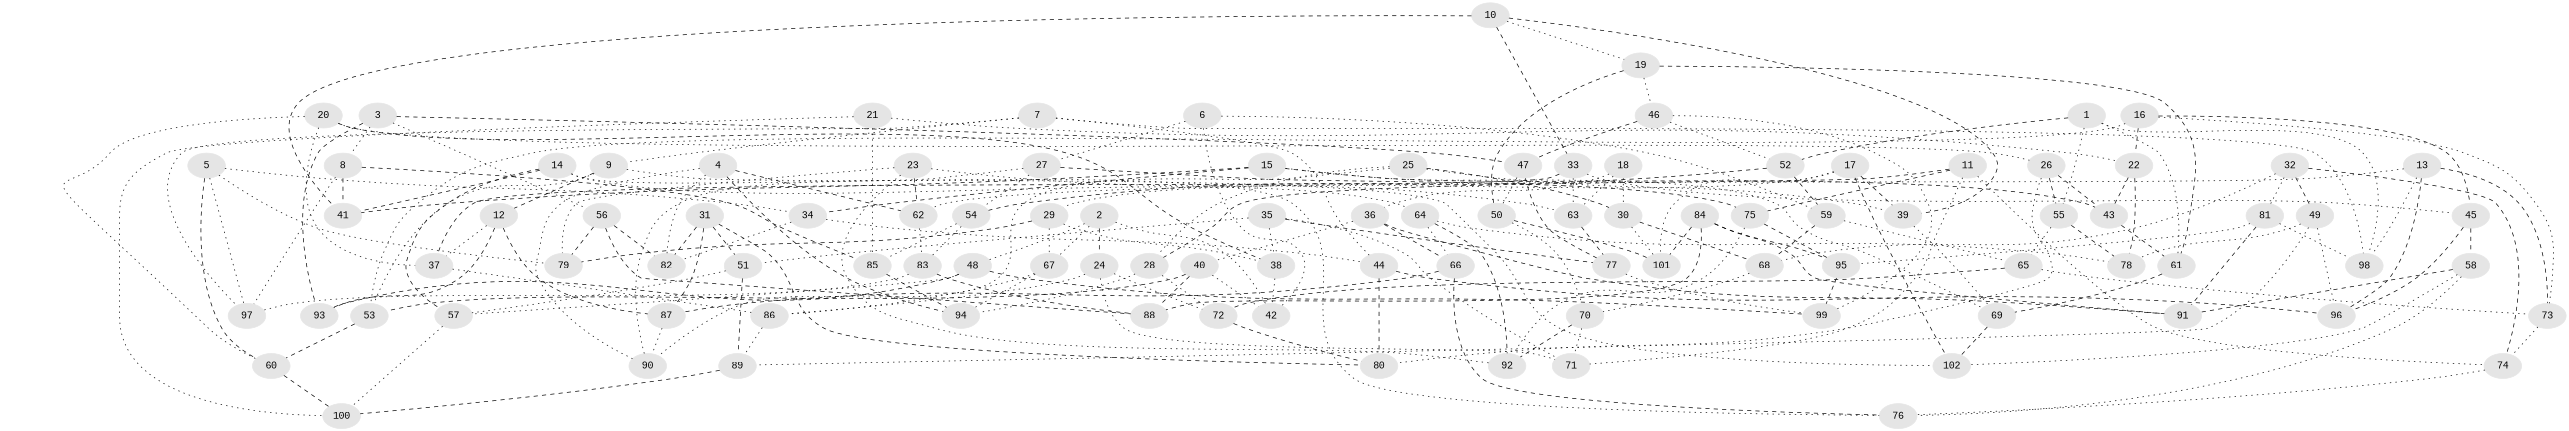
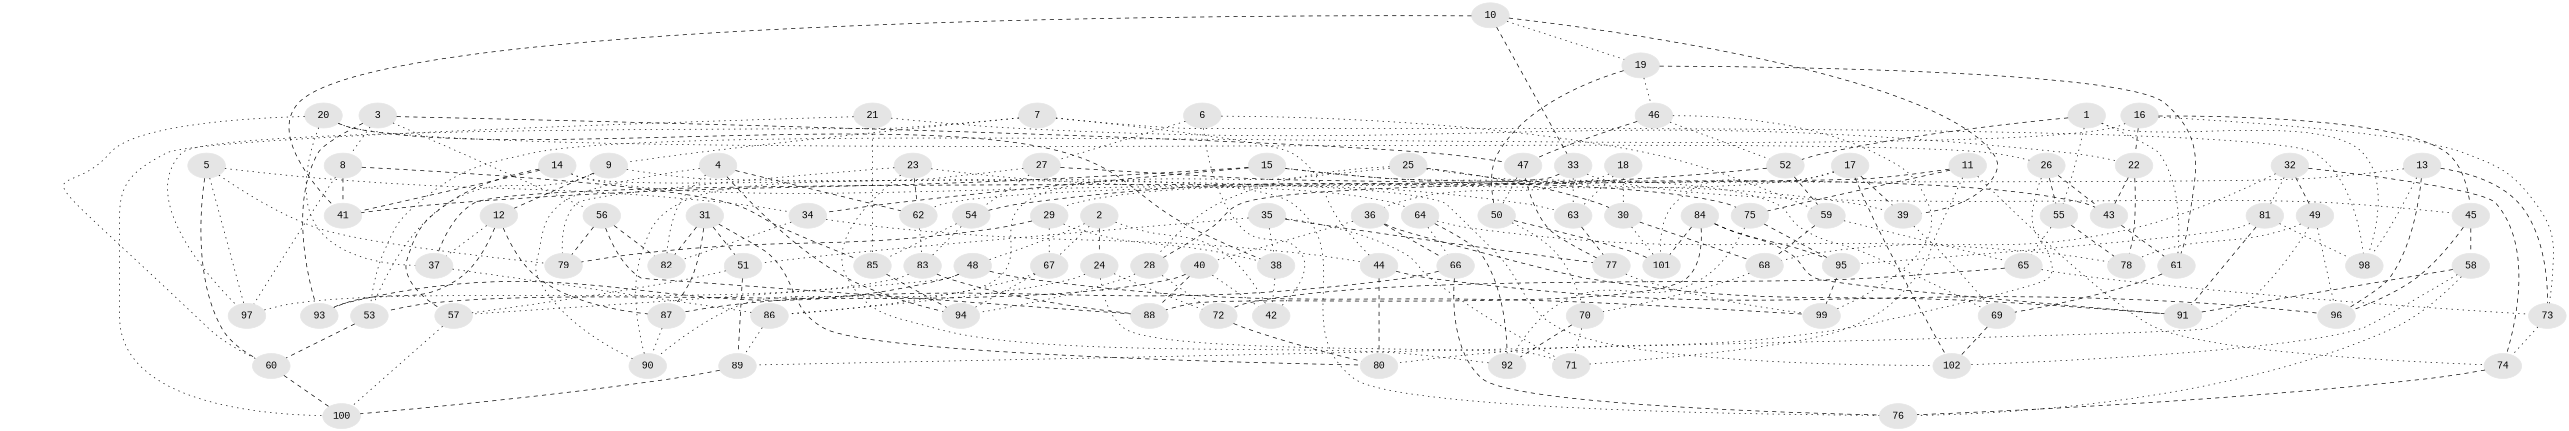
edge "74" -- "76": style dotted -> dashed
